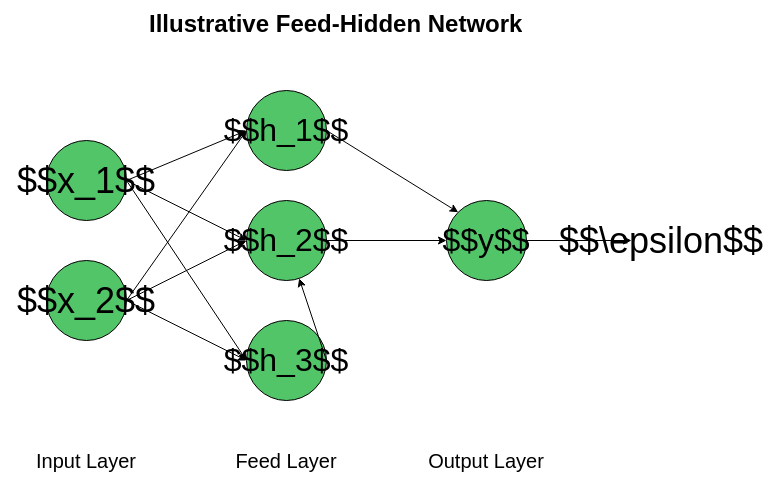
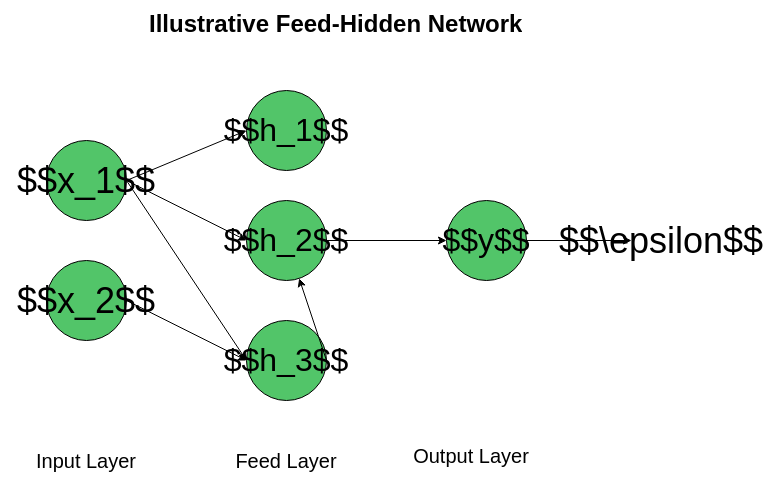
edge "$$h_1$$" -> "$$y$$": removed
edge "$$x_2$$" -> "$$h_1$$": removed
edge "$$x_2$$" -> "$$h_2$$": removed
node "Output Layer": moved (487, 461) -> (472, 456)
